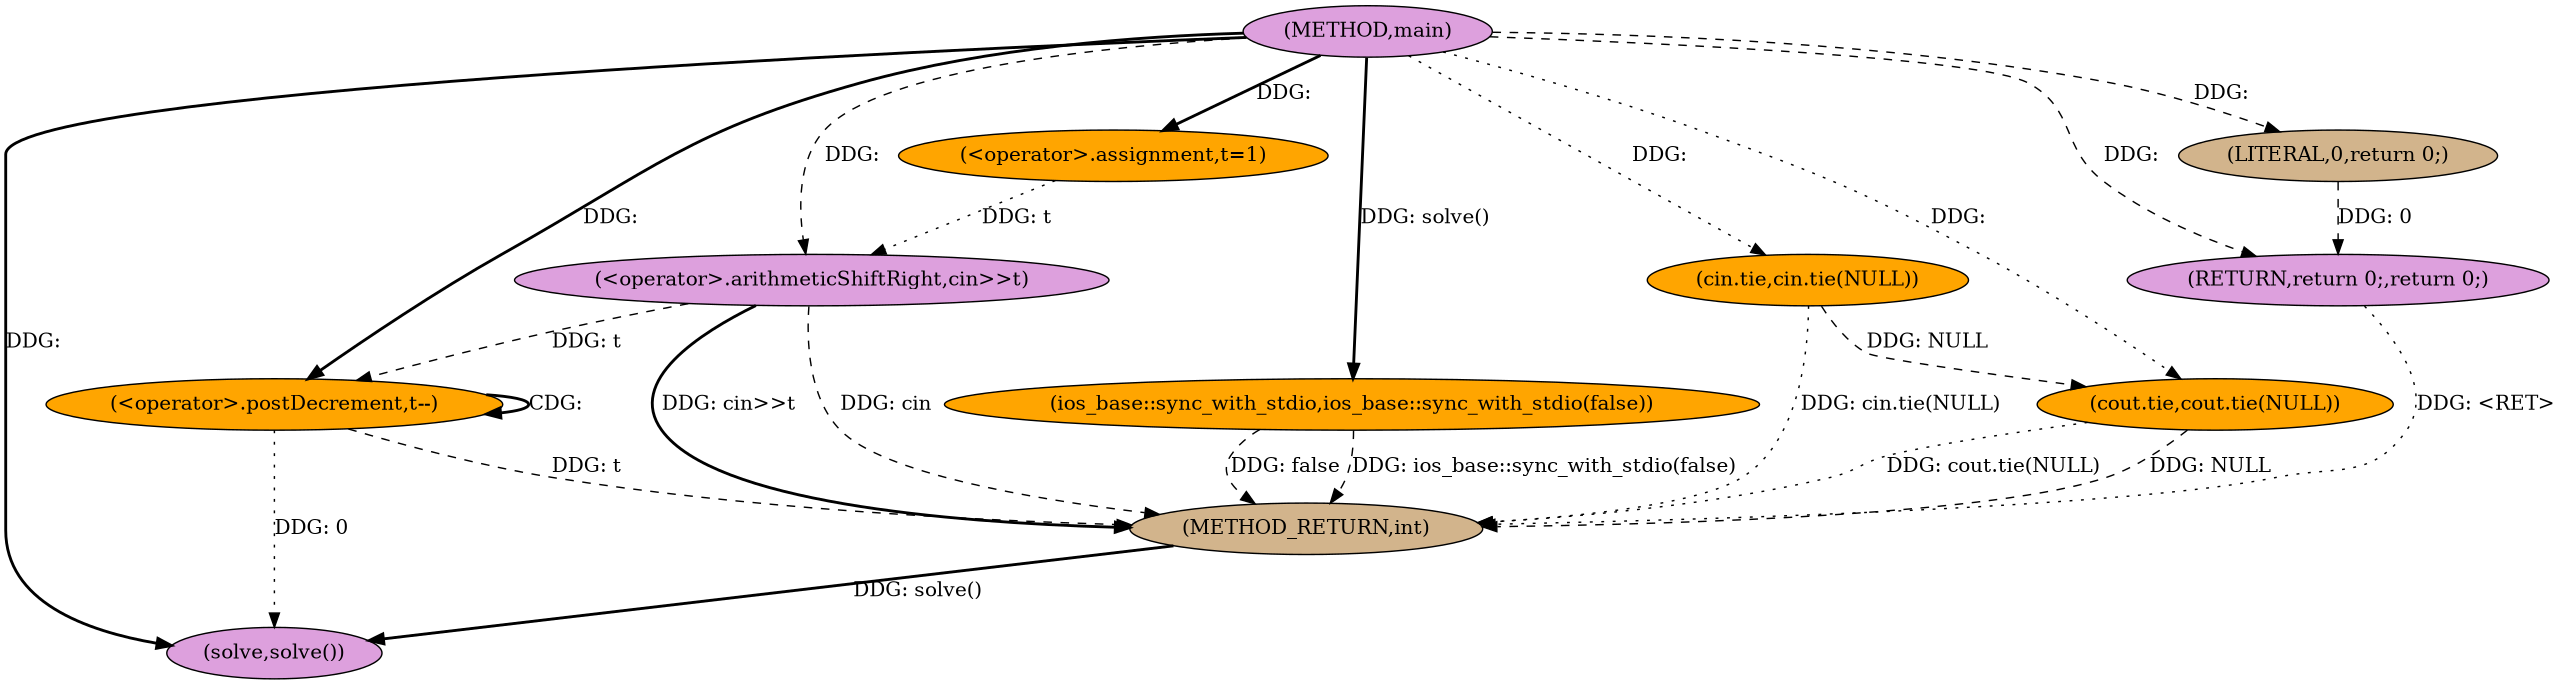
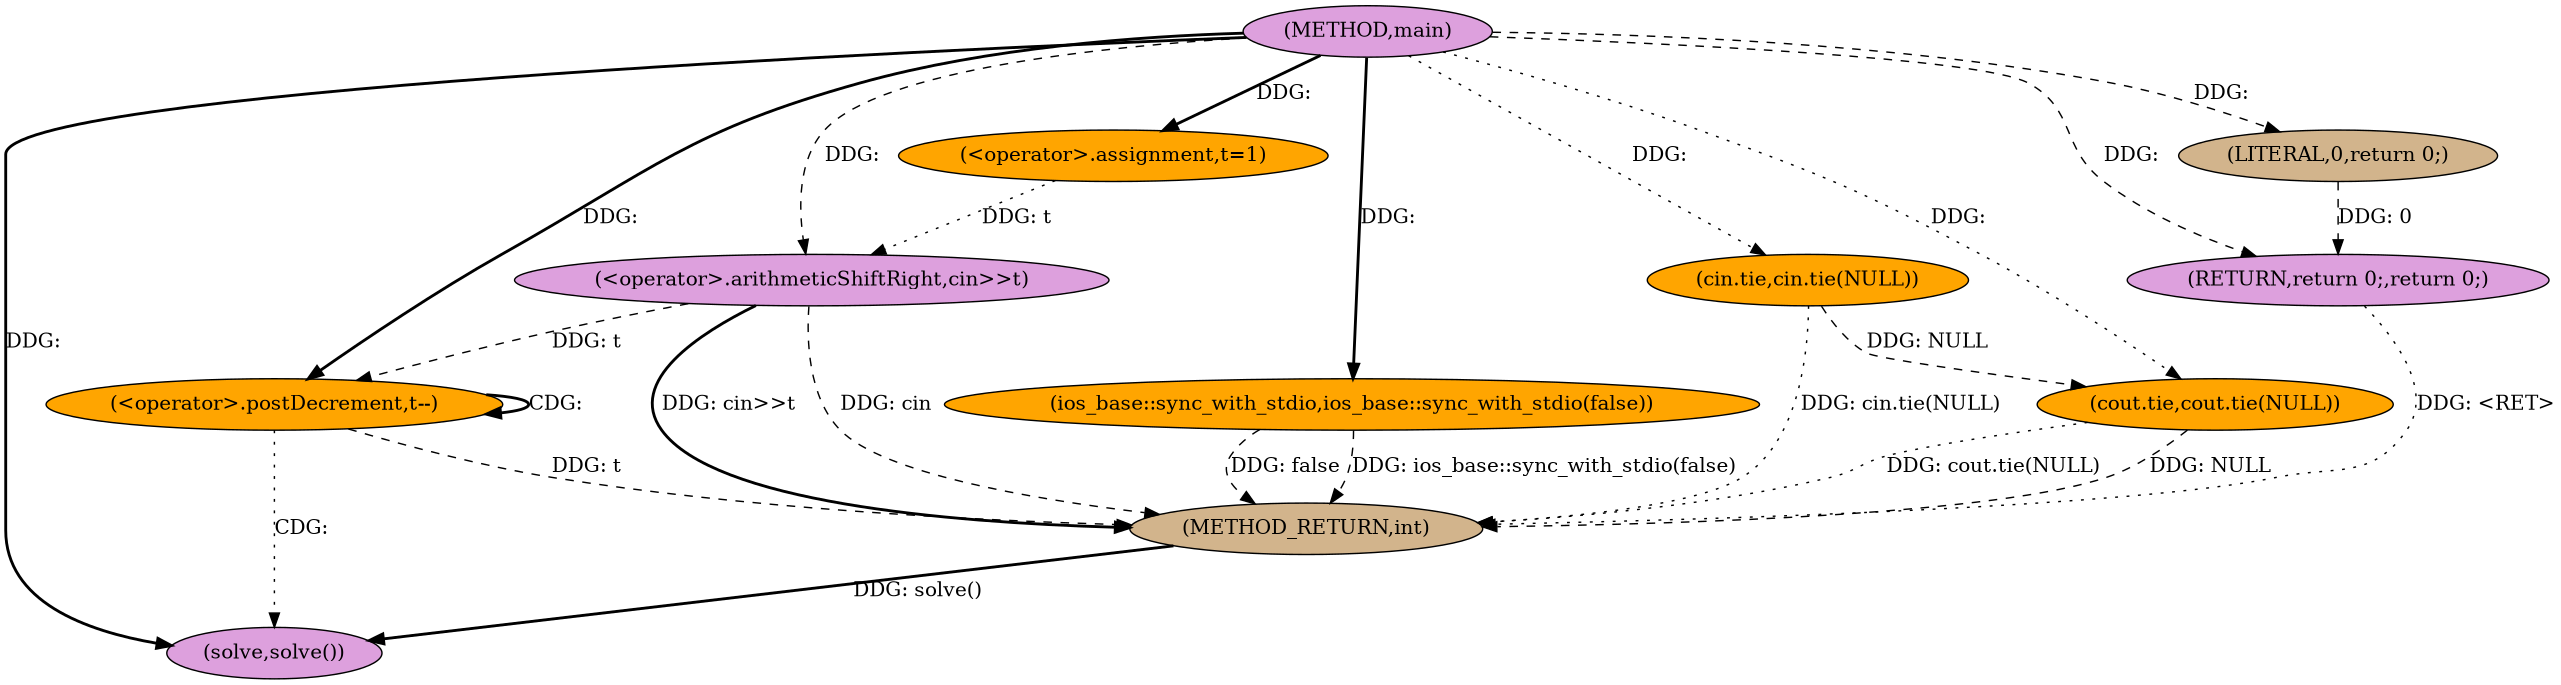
edge "(METHOD,main)" -> "(ios_base::sync_with_stdio,ios_base::sync_with_stdio(false))": label "DDG: solve()" -> "DDG: "
edge "(<operator>.postDecrement,t--)" -> "(solve,solve())": label "DDG: 0" -> "CDG: "
